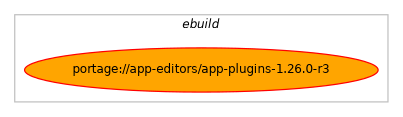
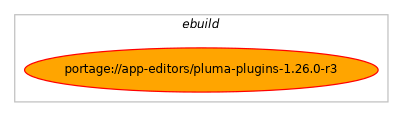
node "portage://app-editors/app-plugins-1.26.0-r3": label "portage://app-editors/app-plugins-1.26.0-r3" -> "portage://app-editors/pluma-plugins-1.26.0-r3"
